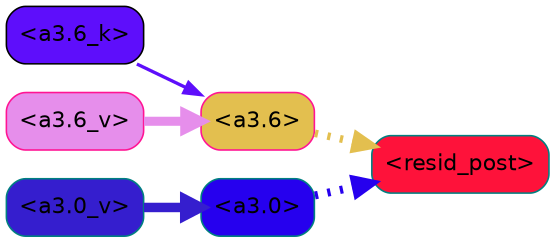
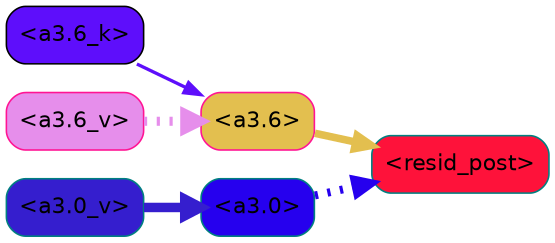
edge "<a3.6_v>" -> "<a3.6>": style bold -> dotted
edge "<a3.6>" -> "<resid_post>": style dotted -> bold
